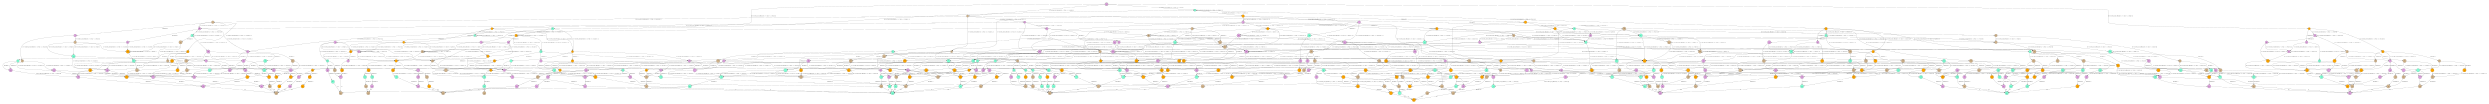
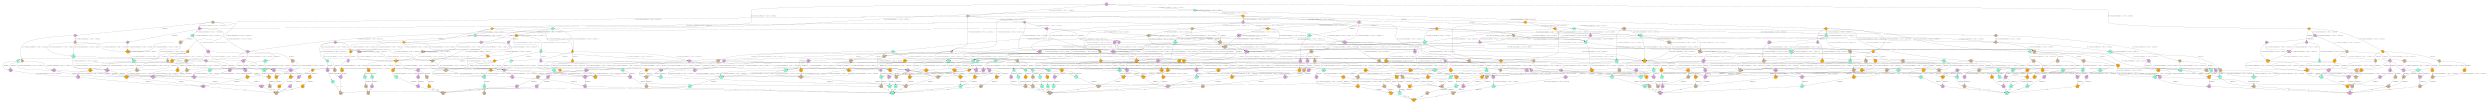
edge "252" -> "396": now "312" -> "396"
node "276": fillcolor aquamarine -> orange
edge "137" -> "239": removed, label "TERMINATE !2"
